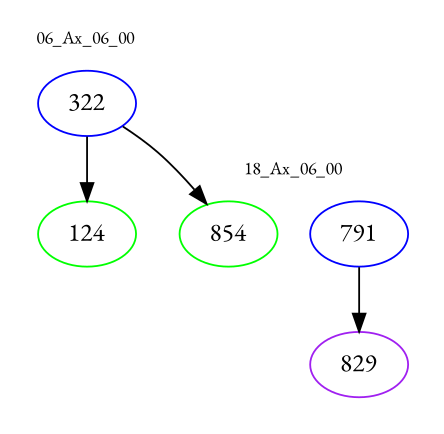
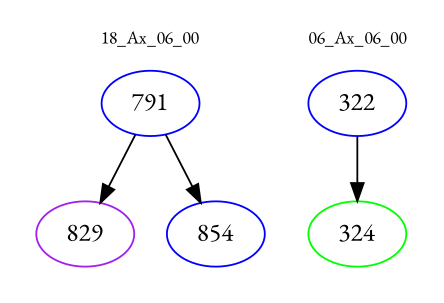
edge "322" -> "854": now "791" -> "854"
node "124": label "124" -> "324"
node "854": color green -> blue
